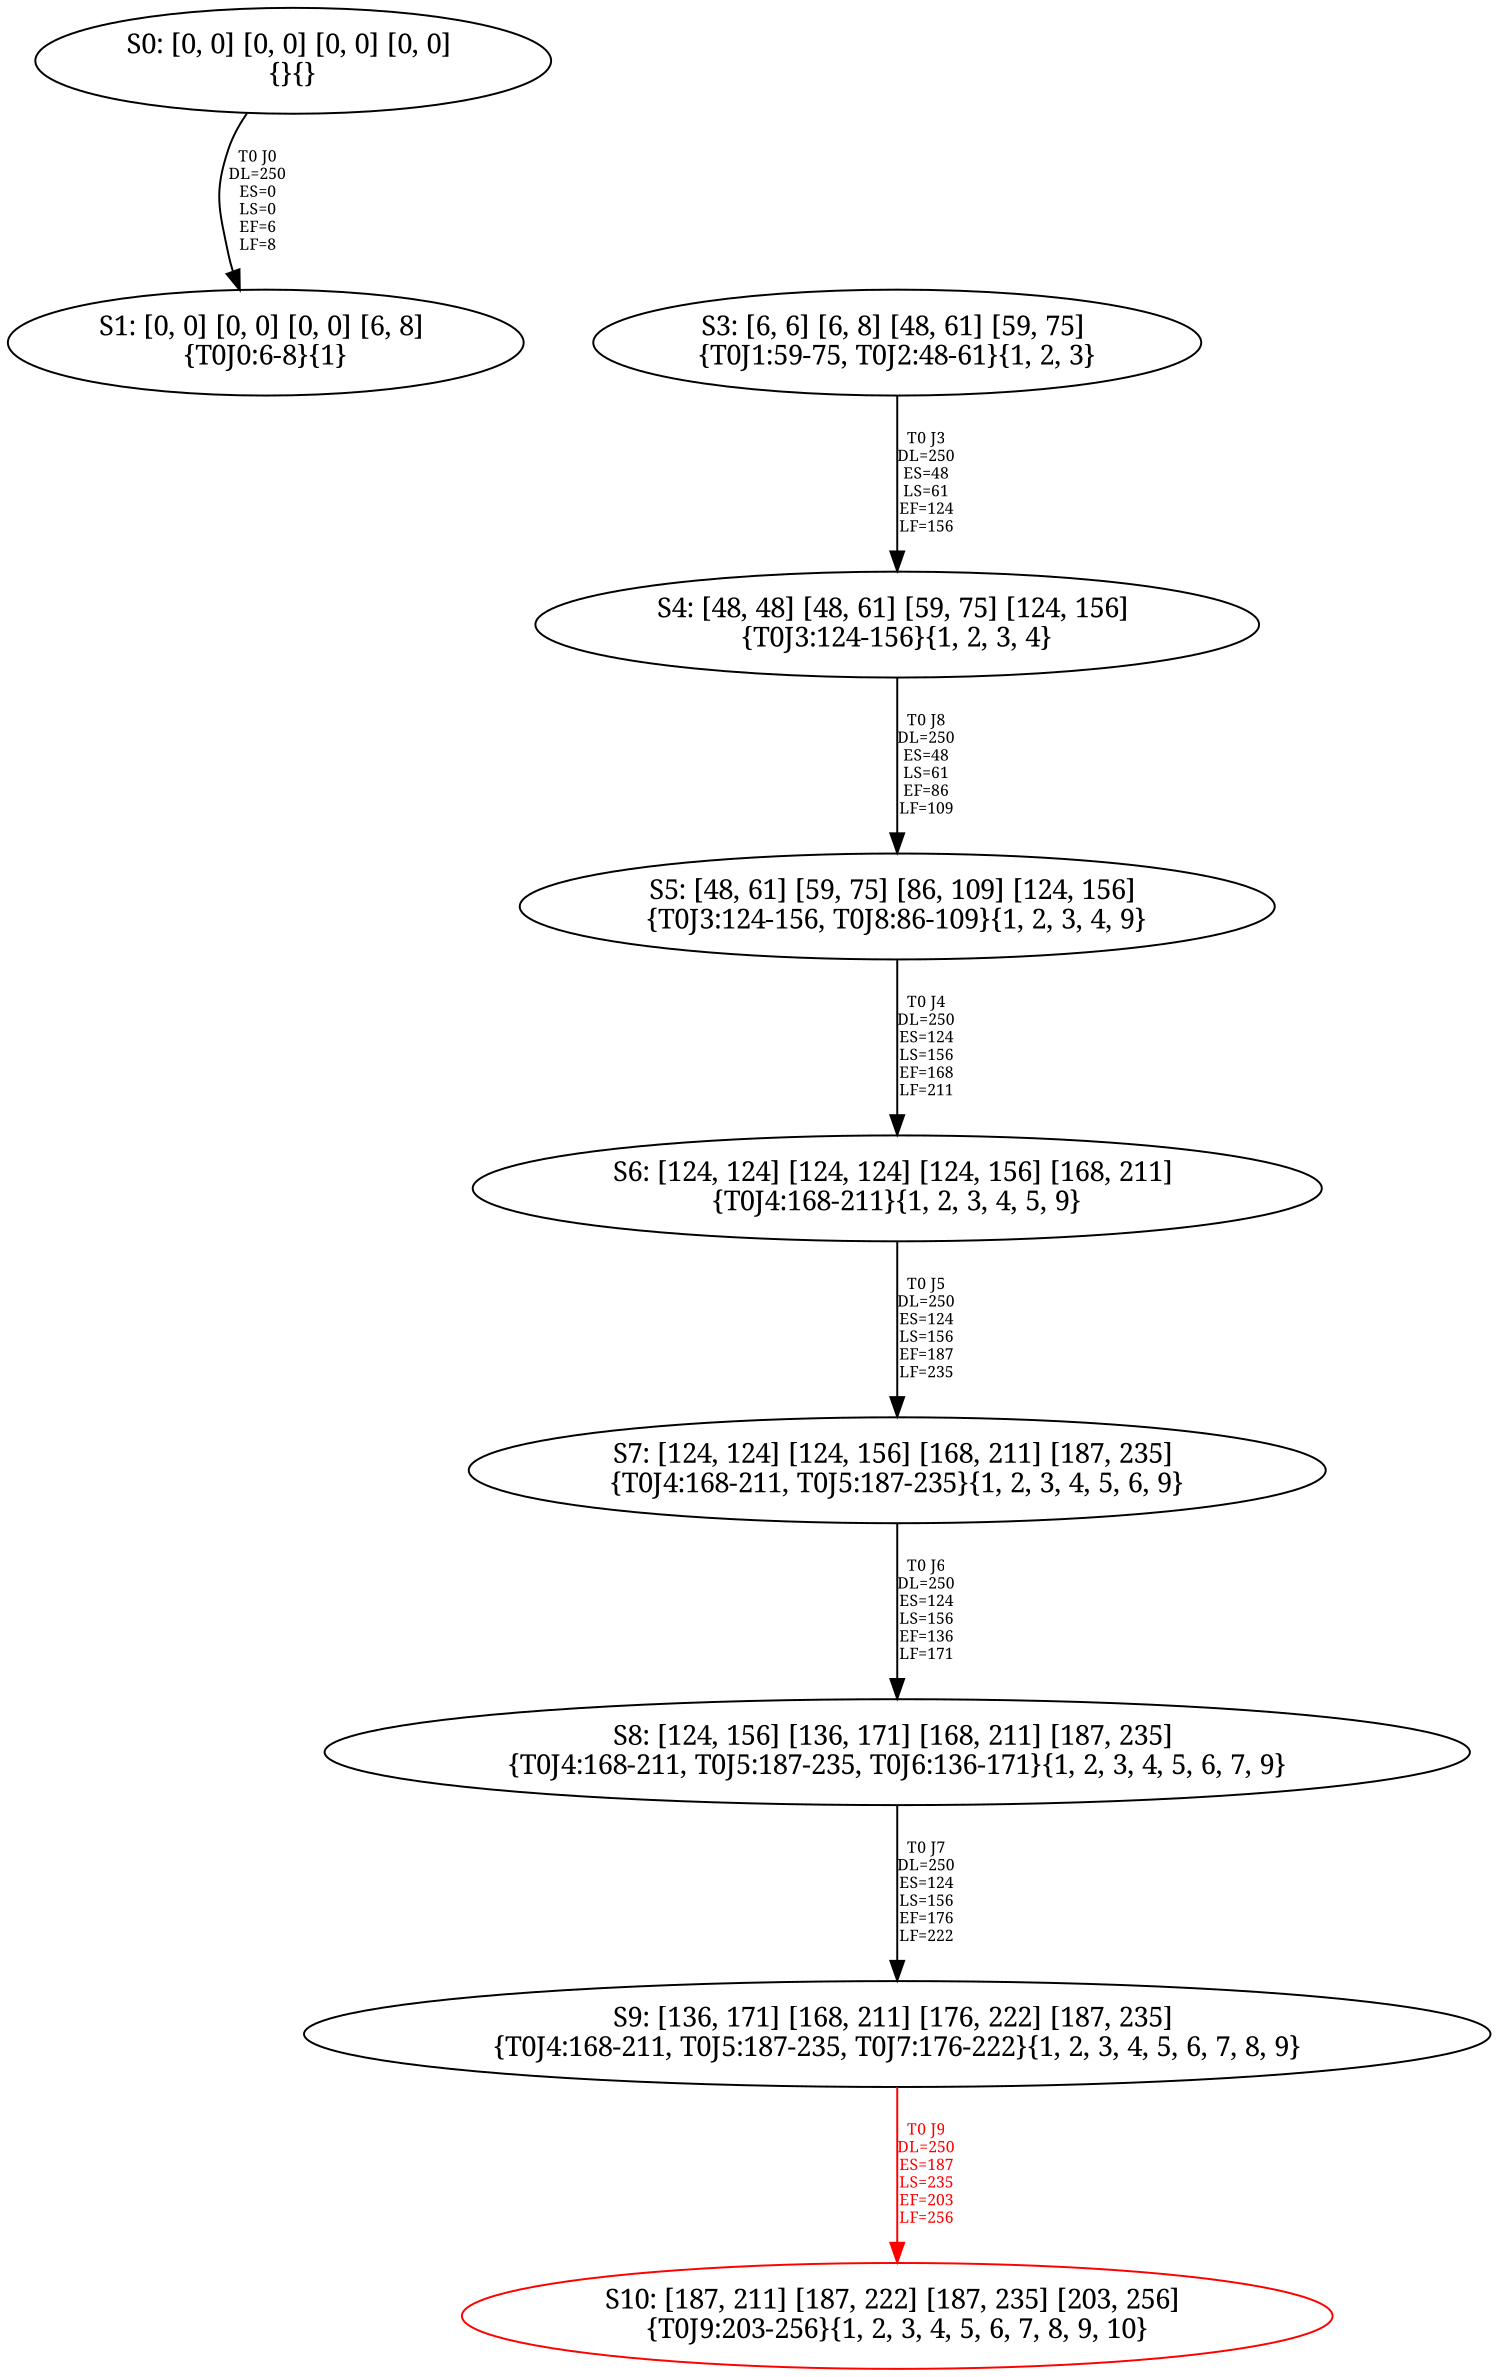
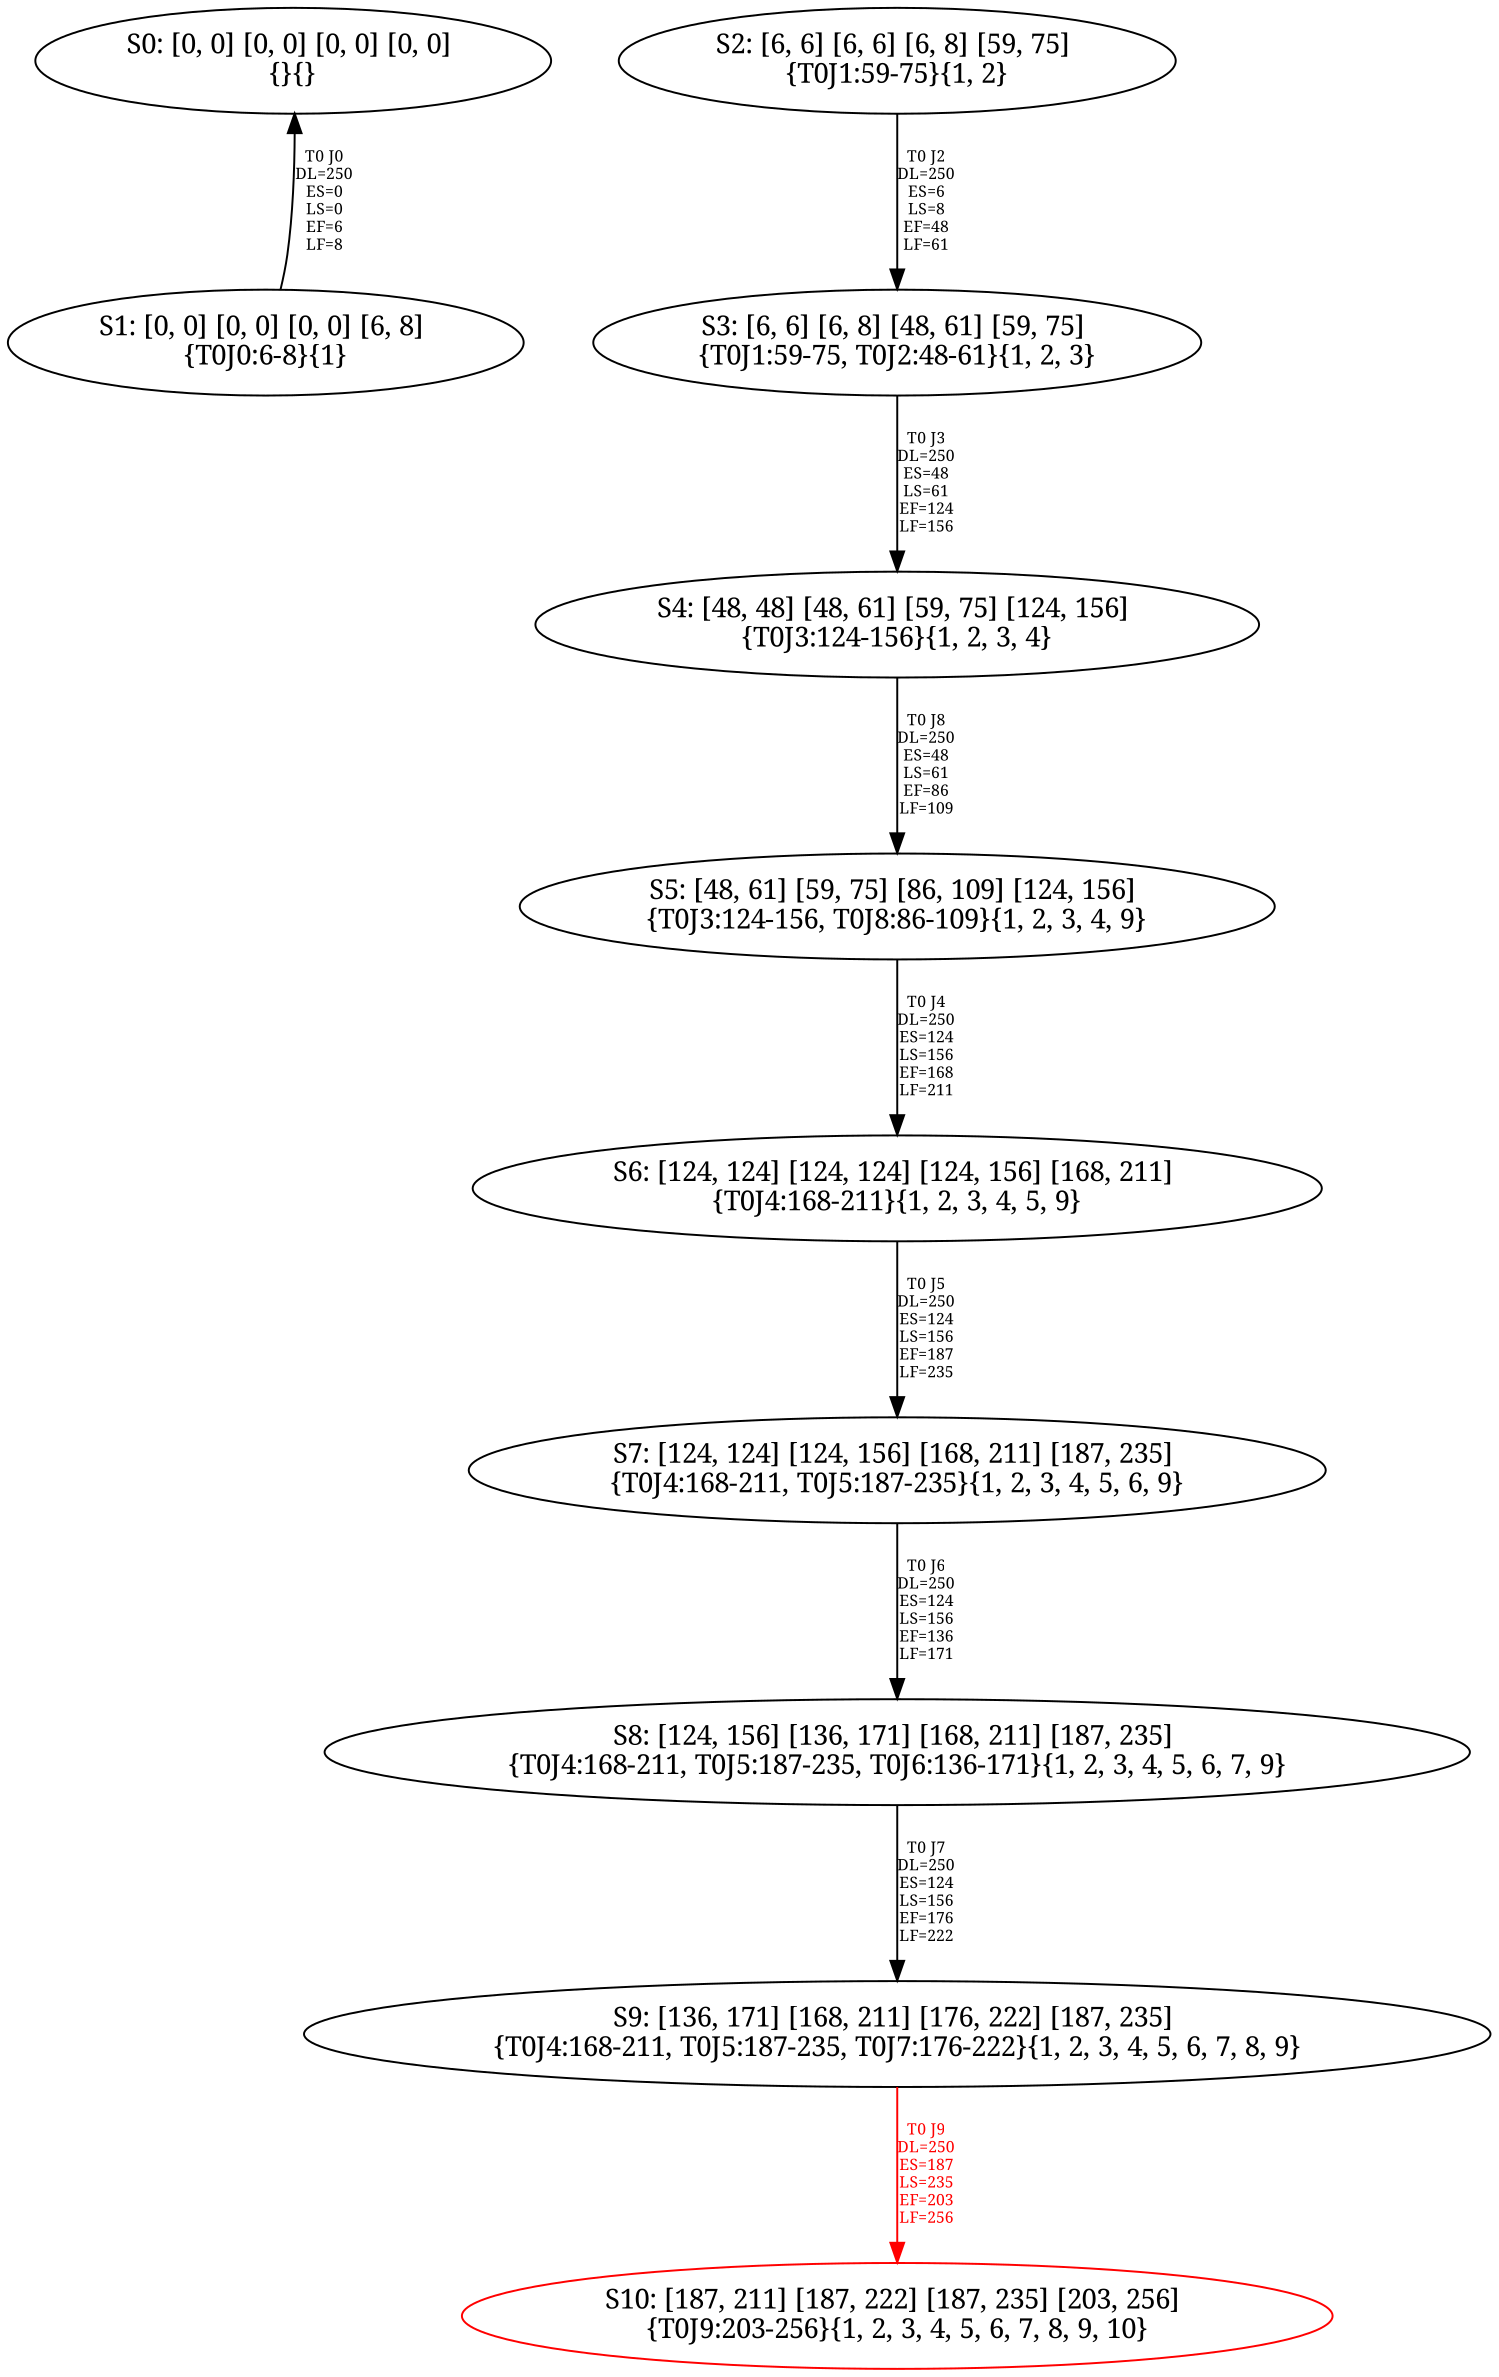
node "S2: [6, 6] [6, 6] [6, 8] [59, 75] {T0J1:59-75}{1, 2}": added
edge "S0: [0, 0] [0, 0] [0, 0] [0, 0] {}{}" -> "S1: [0, 0] [0, 0] [0, 0] [6, 8] {T0J0:6-8}{1}": reversed
